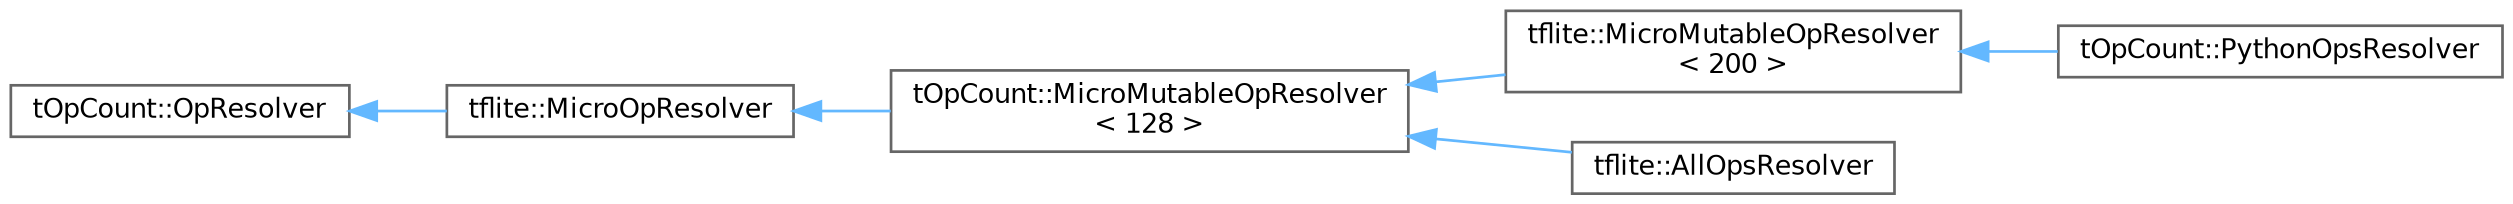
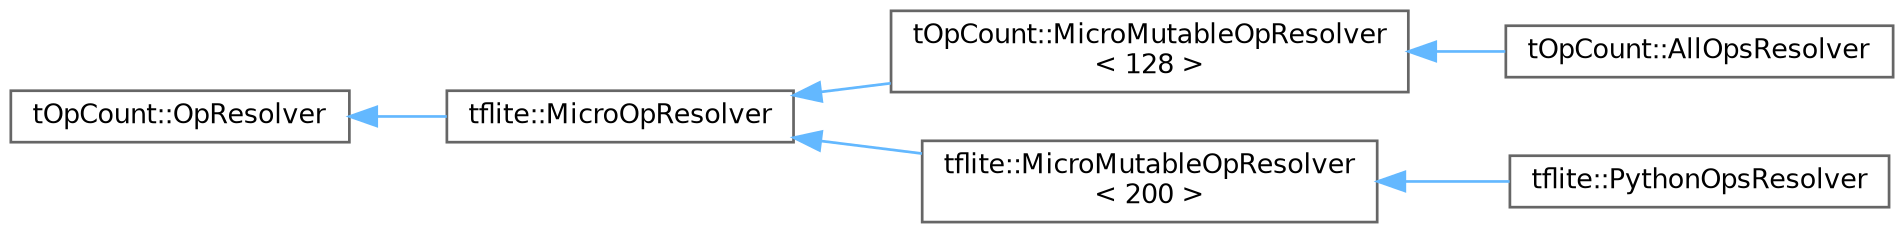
node "tOpCount::PythonOpsResolver": label "tOpCount::PythonOpsResolver" -> "tflite::PythonOpsResolver"
edge "tflite::MicroMutableOpResolver < 200 >" -> "tOpCount::MicroMutableOpResolver < 128 >": now "tflite::MicroMutableOpResolver < 200 >" -> "tflite::MicroOpResolver"
node "tflite::AllOpsResolver": label "tflite::AllOpsResolver" -> "tOpCount::AllOpsResolver"
